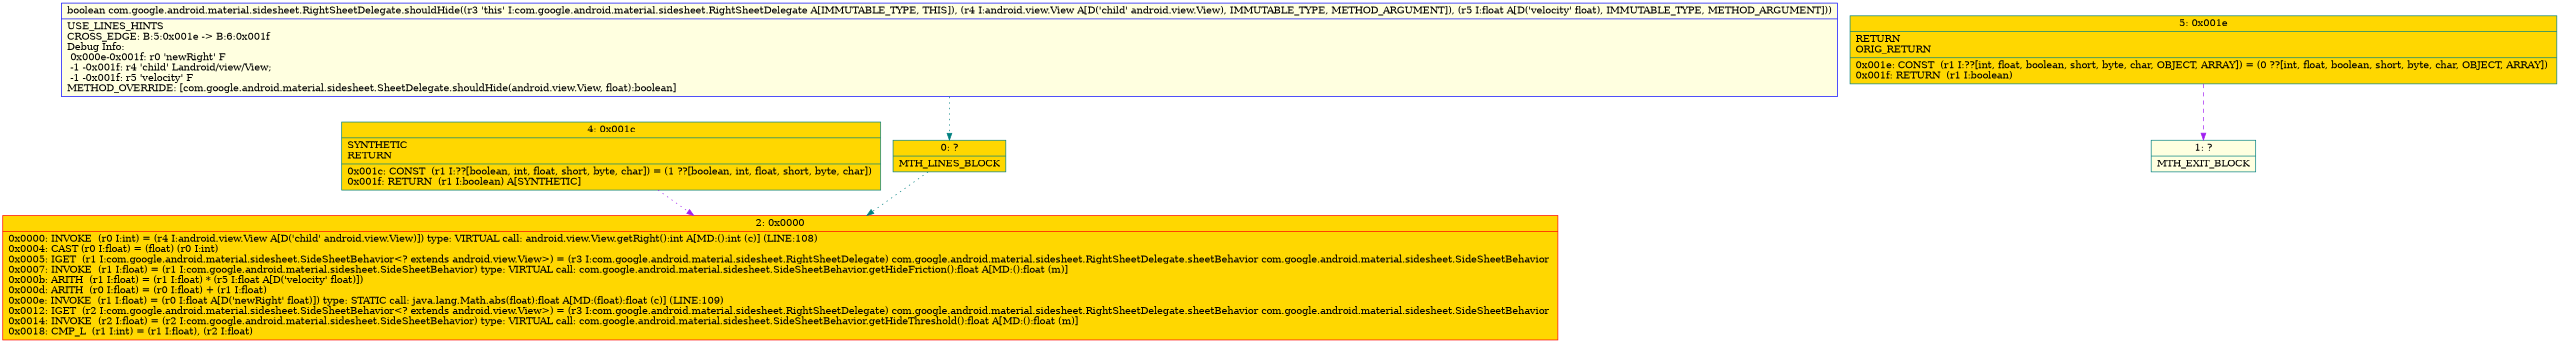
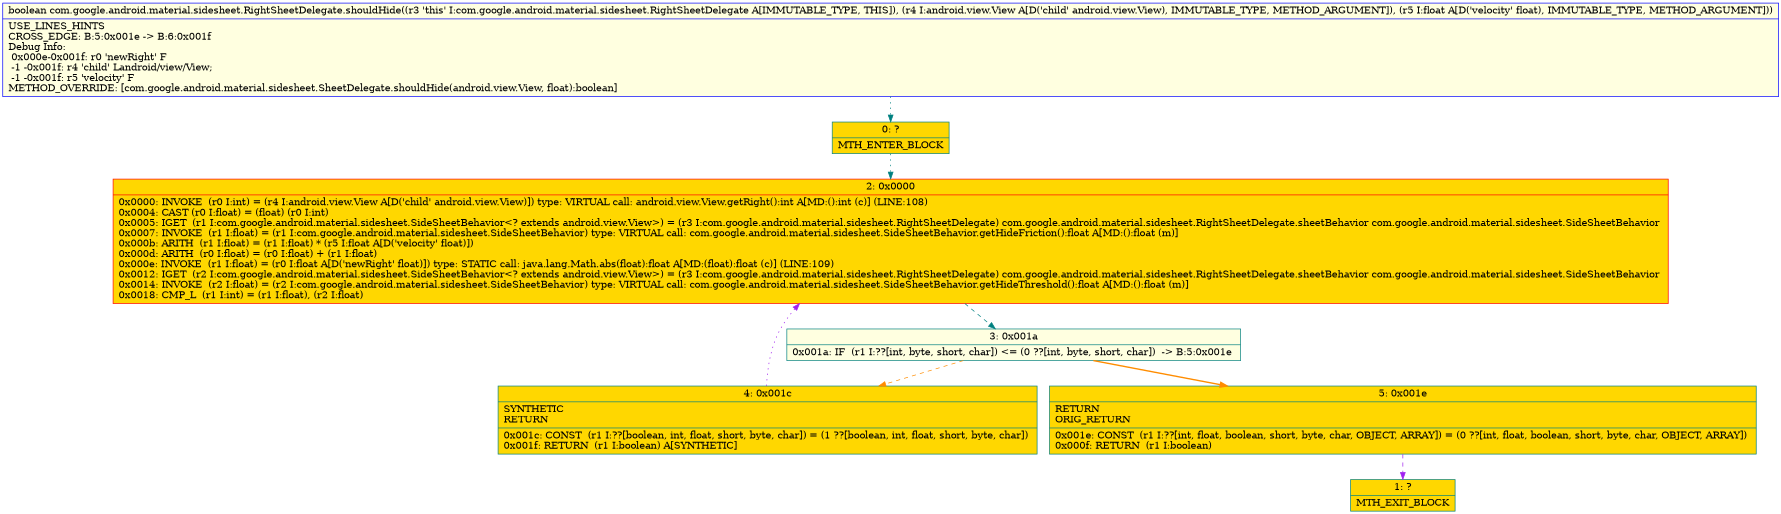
node "5: 0x001e": text "0x001f: RETURN  (r1 I:boolean)" -> "0x000f: RETURN  (r1 I:boolean)"
node "1: ?": fillcolor lightyellow -> gold
node "0: ?": text "MTH_LINES_BLOCK" -> "MTH_ENTER_BLOCK"
node "3: 0x001a": added
